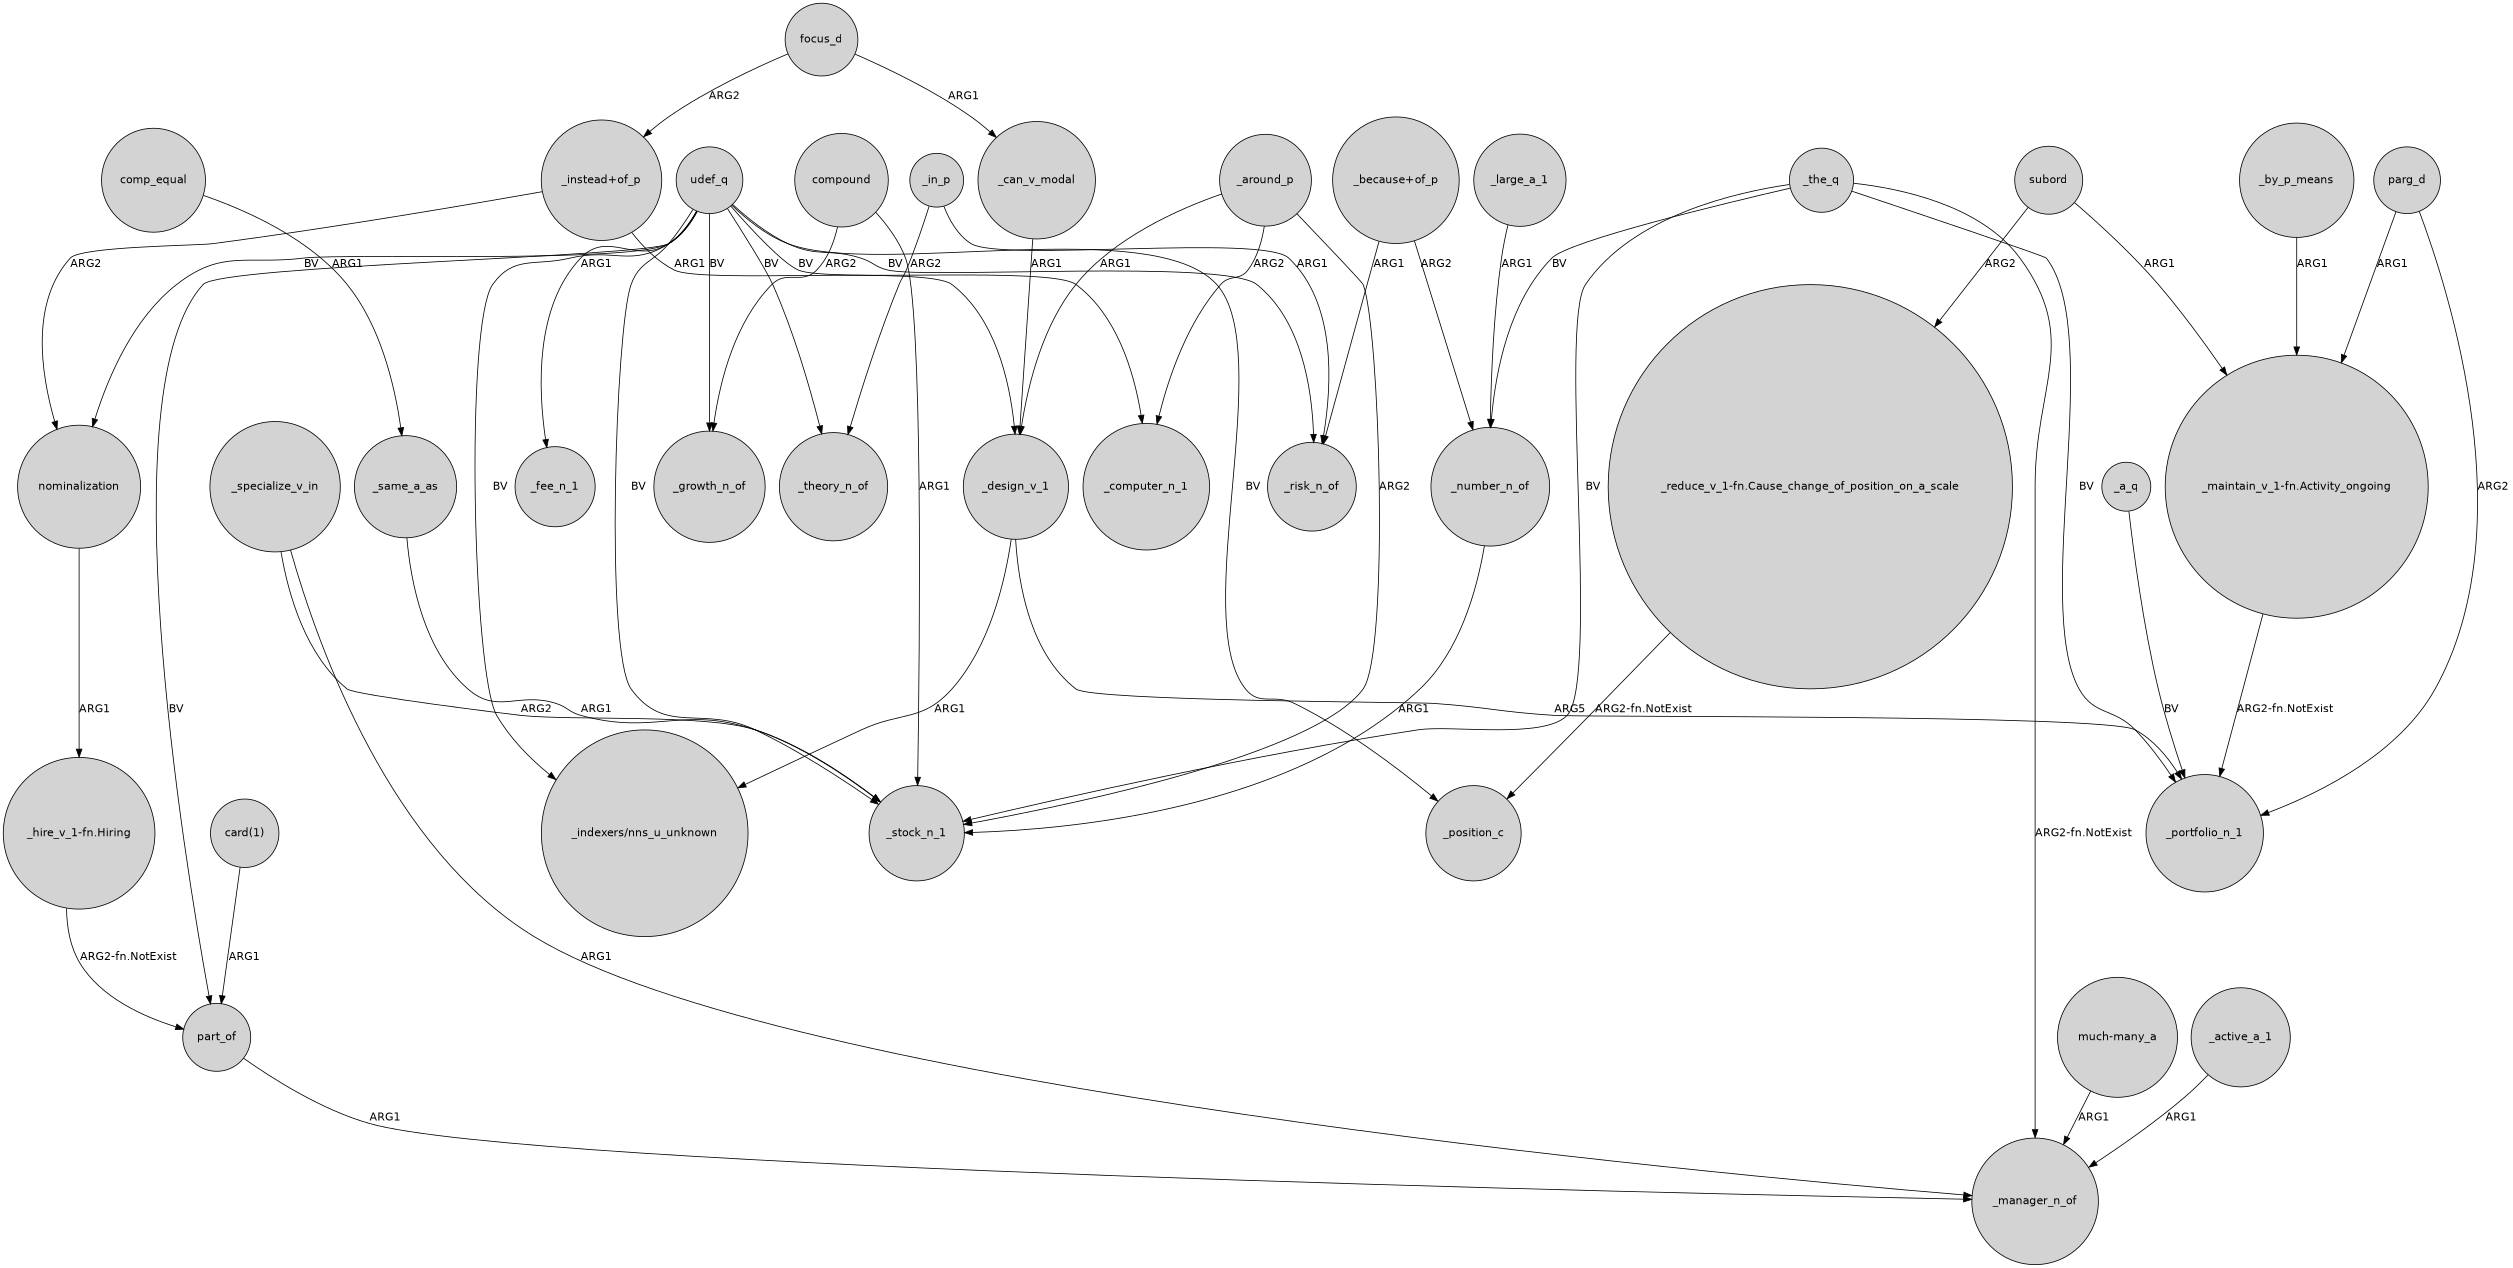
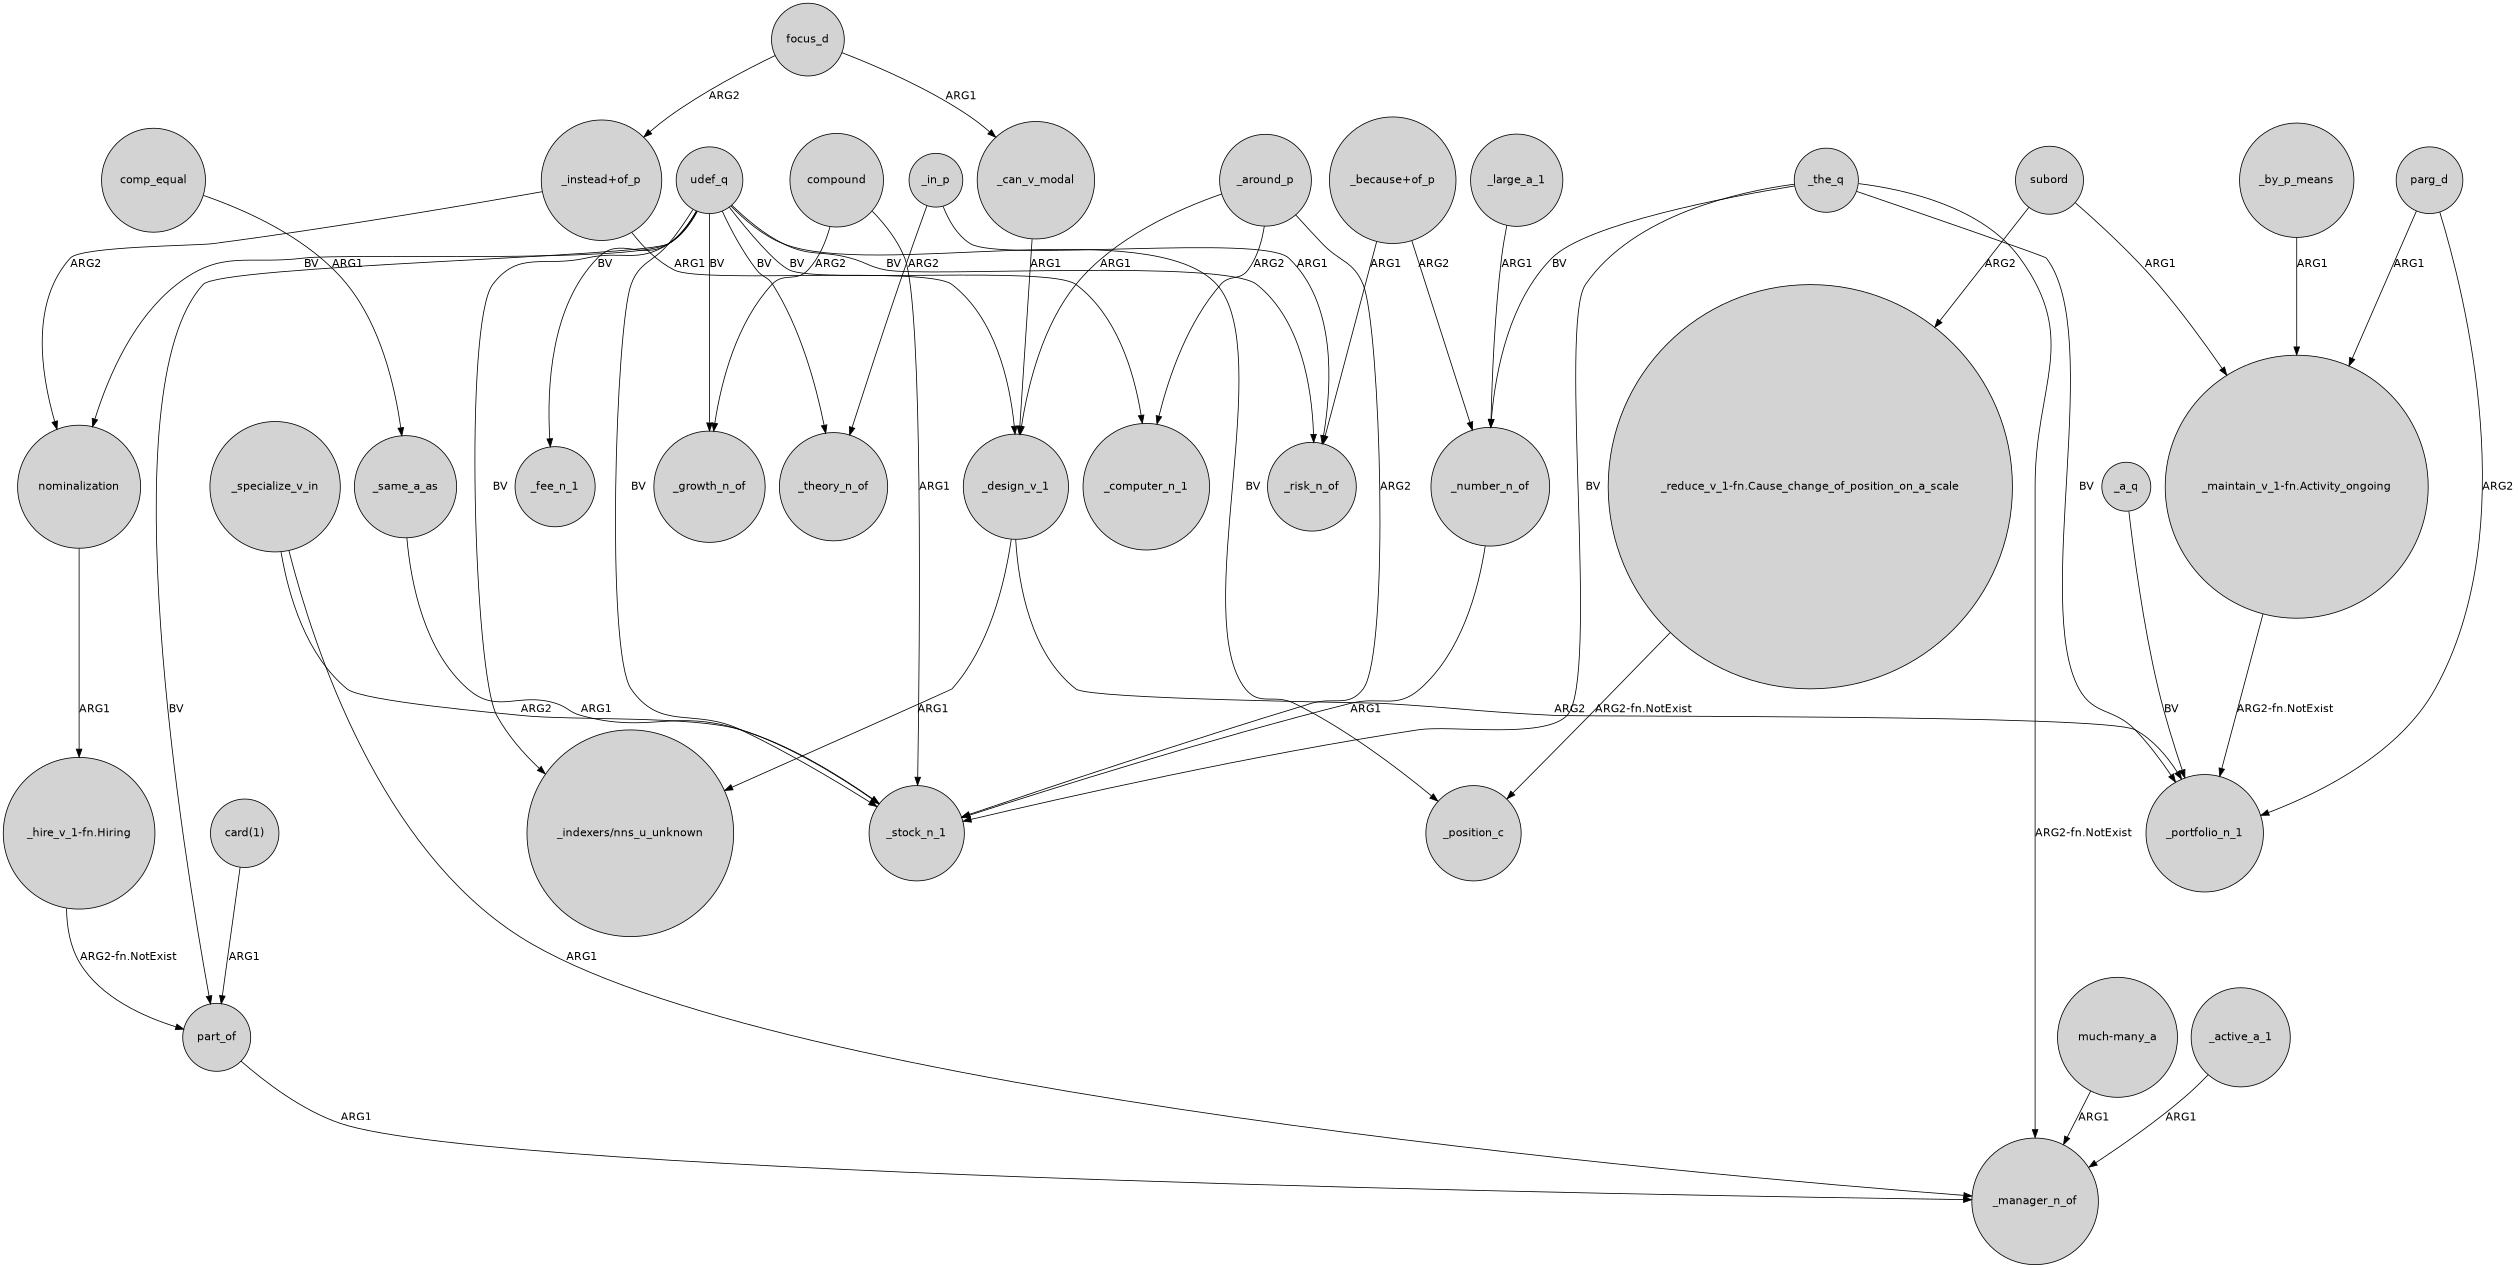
edge "udef_q" -> "_fee_n_1": label "ARG1" -> "BV"
edge "_design_v_1" -> "_portfolio_n_1": label "ARG5" -> "ARG2"
